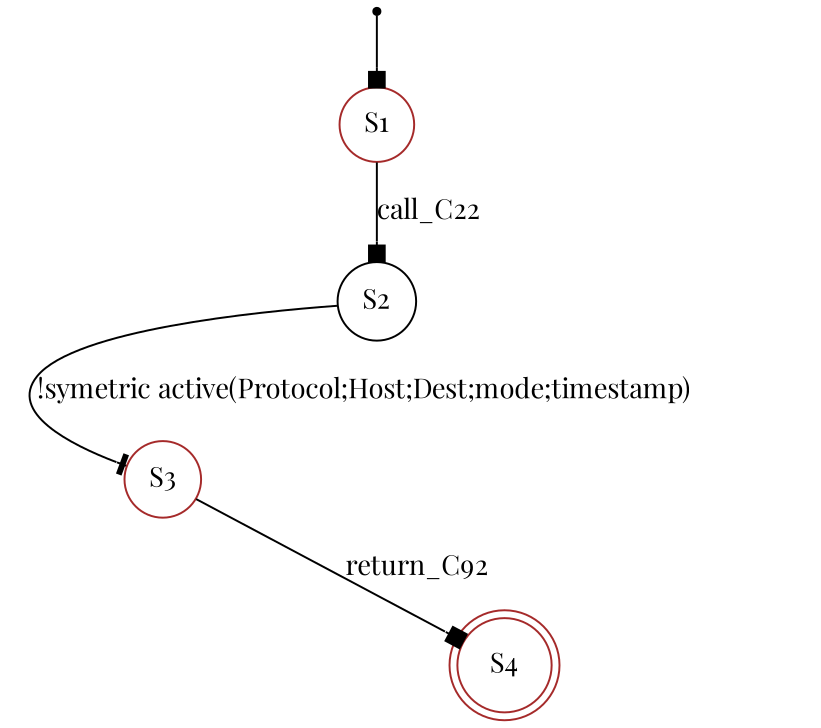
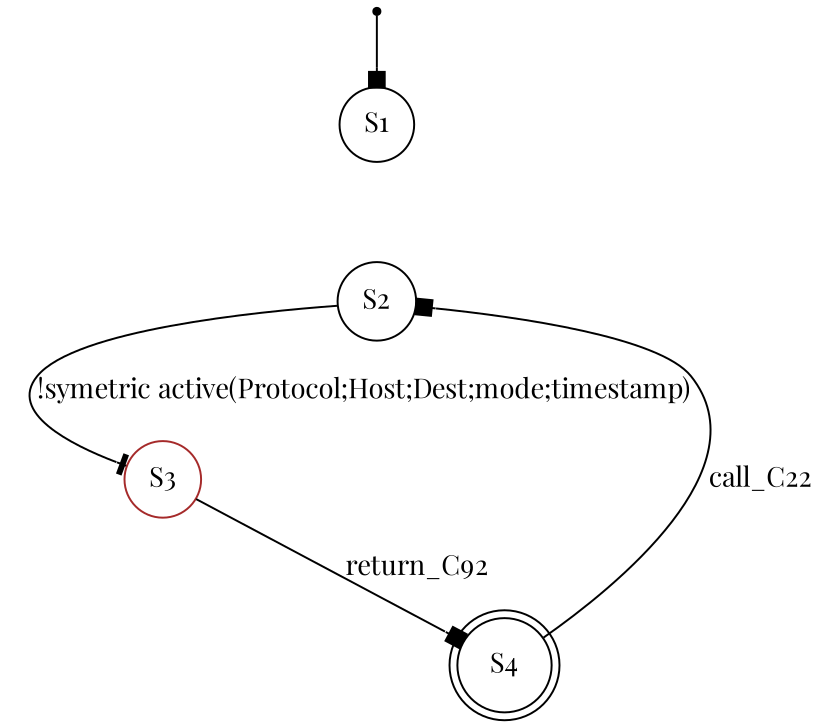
node "S1": color brown -> black
edge "S1" -> "S2": now "S4" -> "S2"
node "S4": color brown -> black
